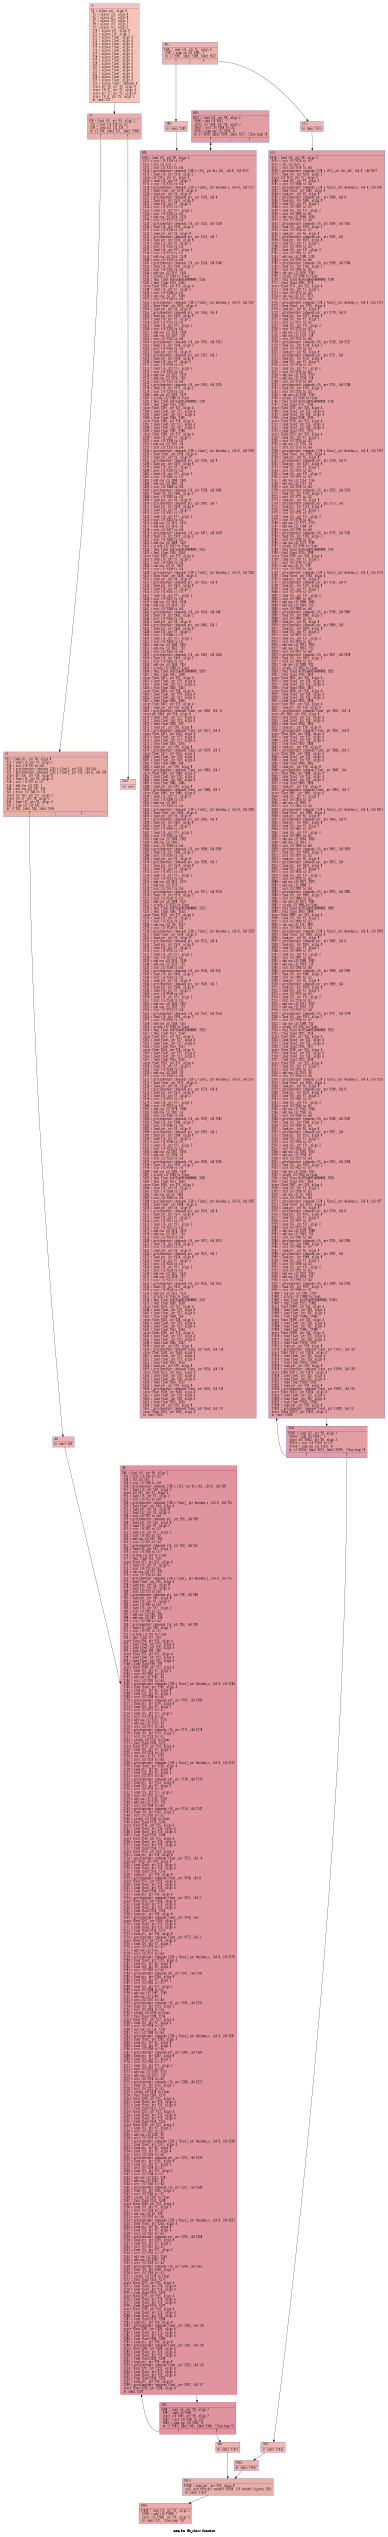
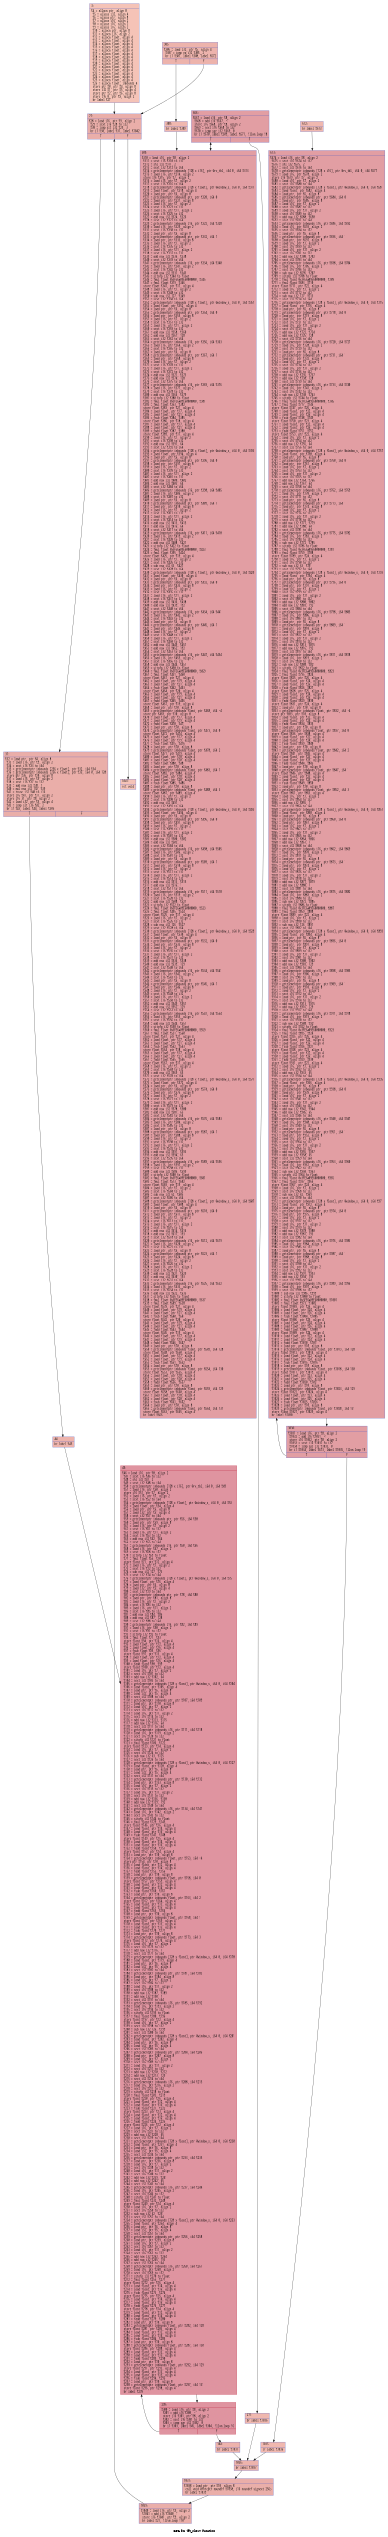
edge "305:" -> "672:": now "305:" -> "27:"
edge "1039:" -> "27:": added
node "671:": added
edge "304:" -> "1037:": now "304:" -> "1036:"
node "1039:": color #b70d28ff -> #3d50c3ff
